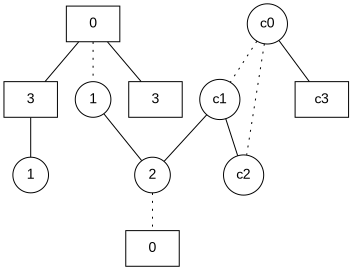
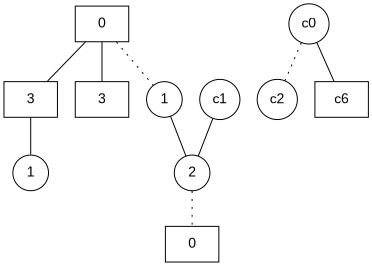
edge "c0" -- "c1": removed
node "c3": label "c3" -> "c6"
edge "c1" -- "c2": removed
